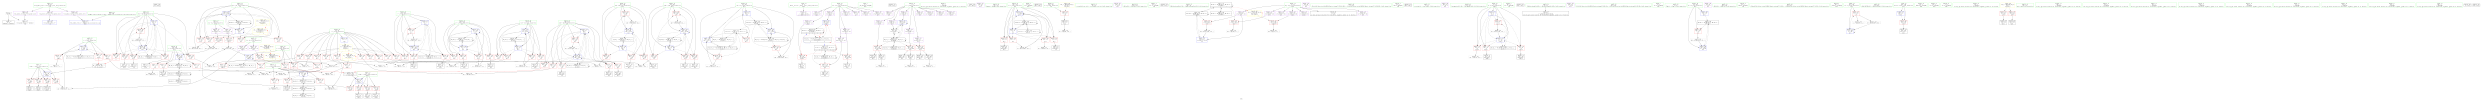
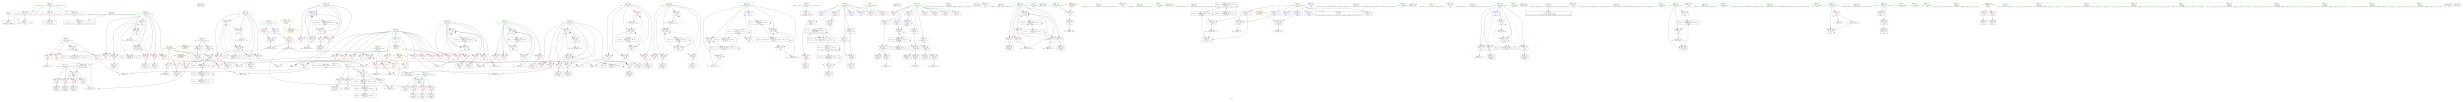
node "NodeID: 35": removed
node "NodeID: 93": added
